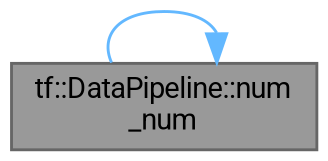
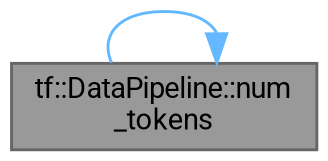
node "tf::DataPipeline::num _num": label "tf::DataPipeline::num _num" -> "tf::DataPipeline::num _tokens"
